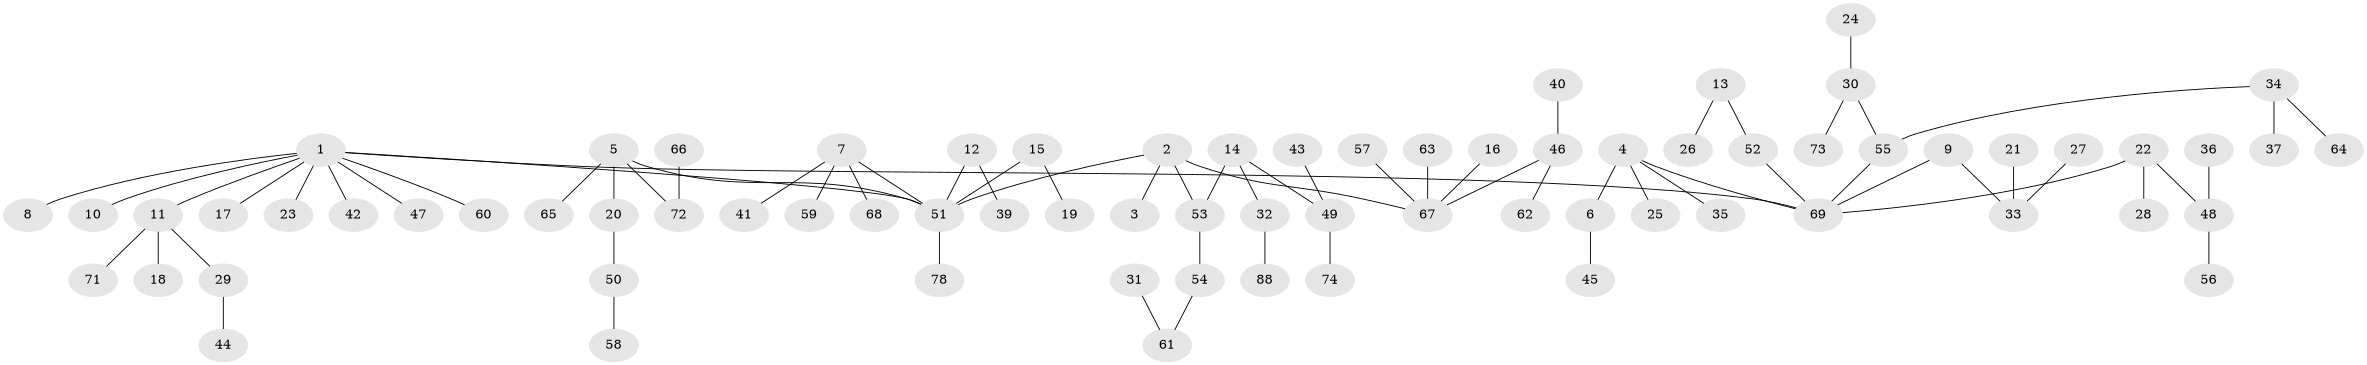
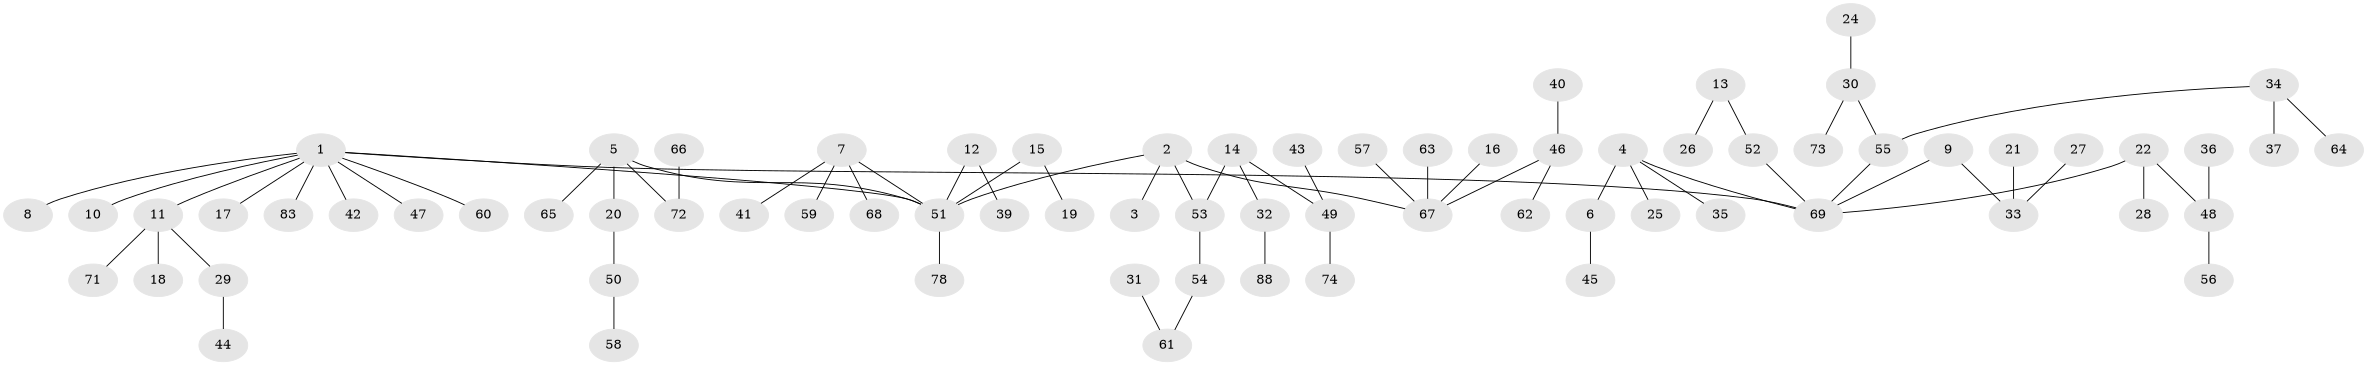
node "23": label "23" -> "83"
